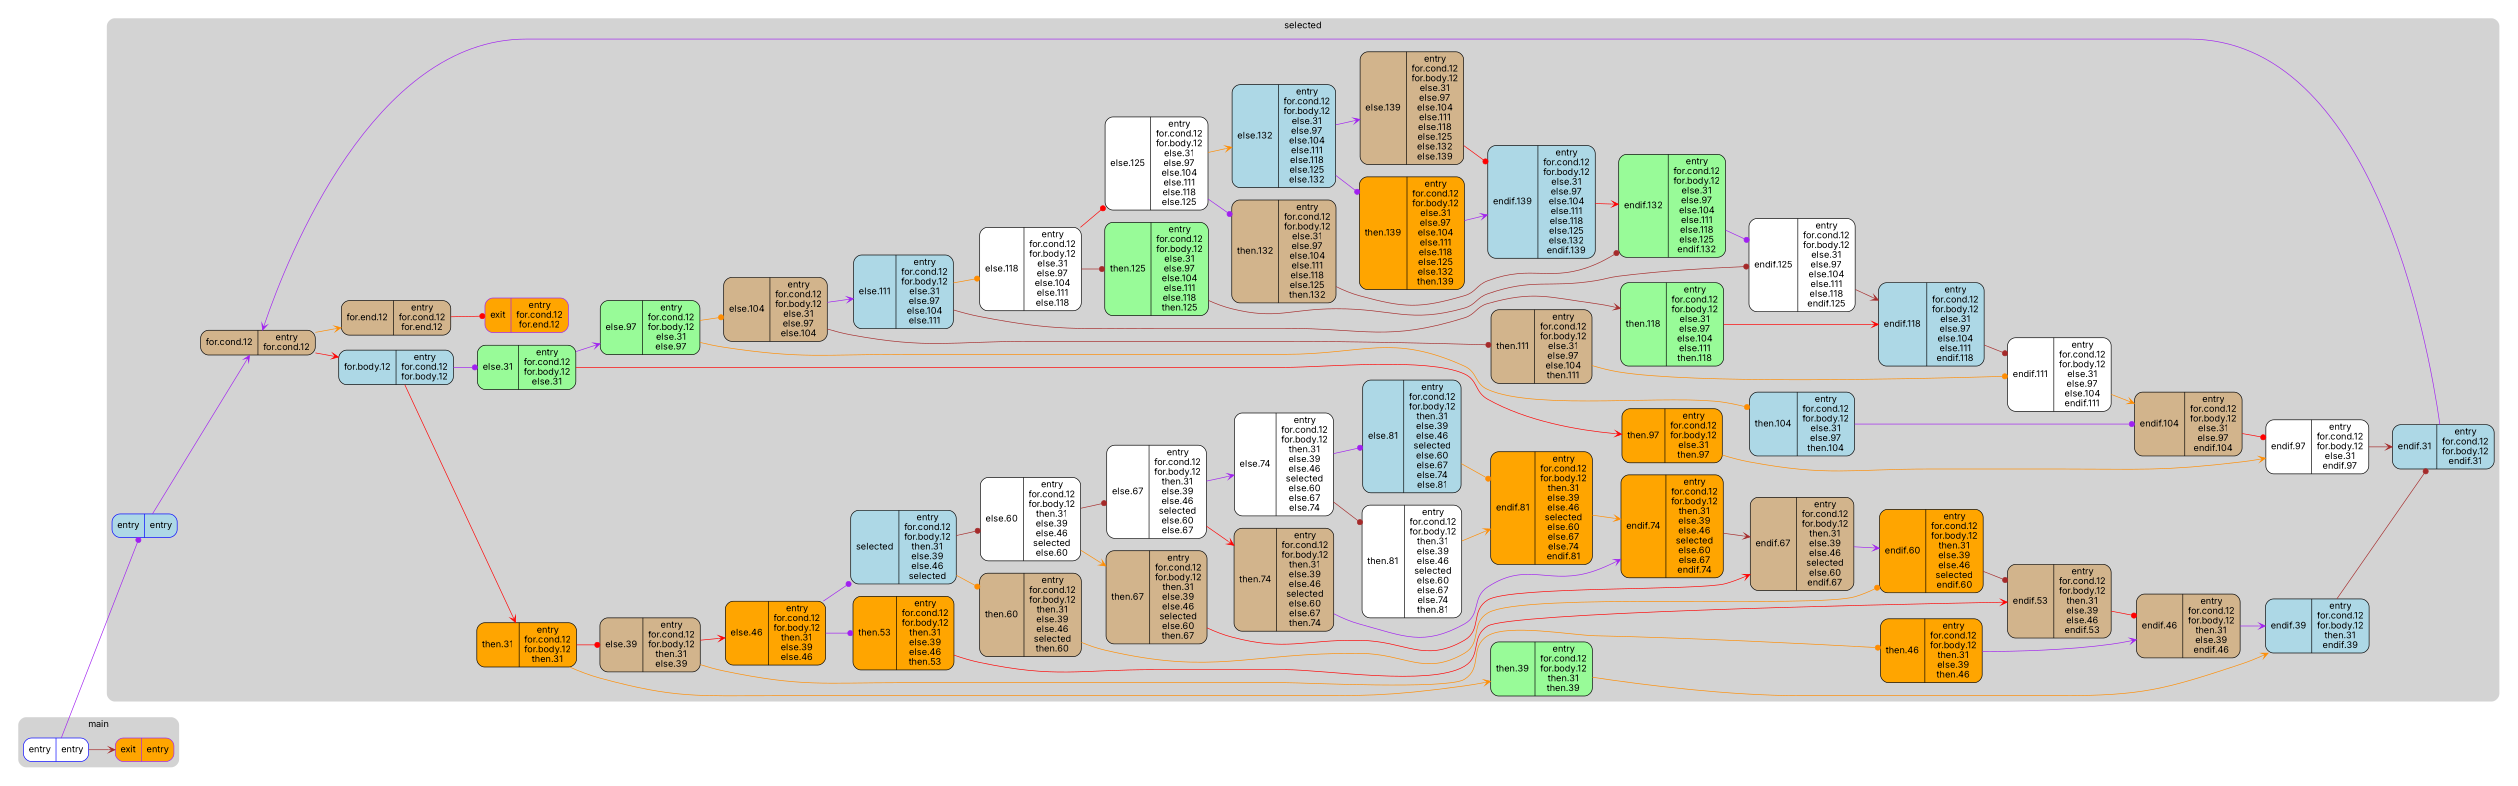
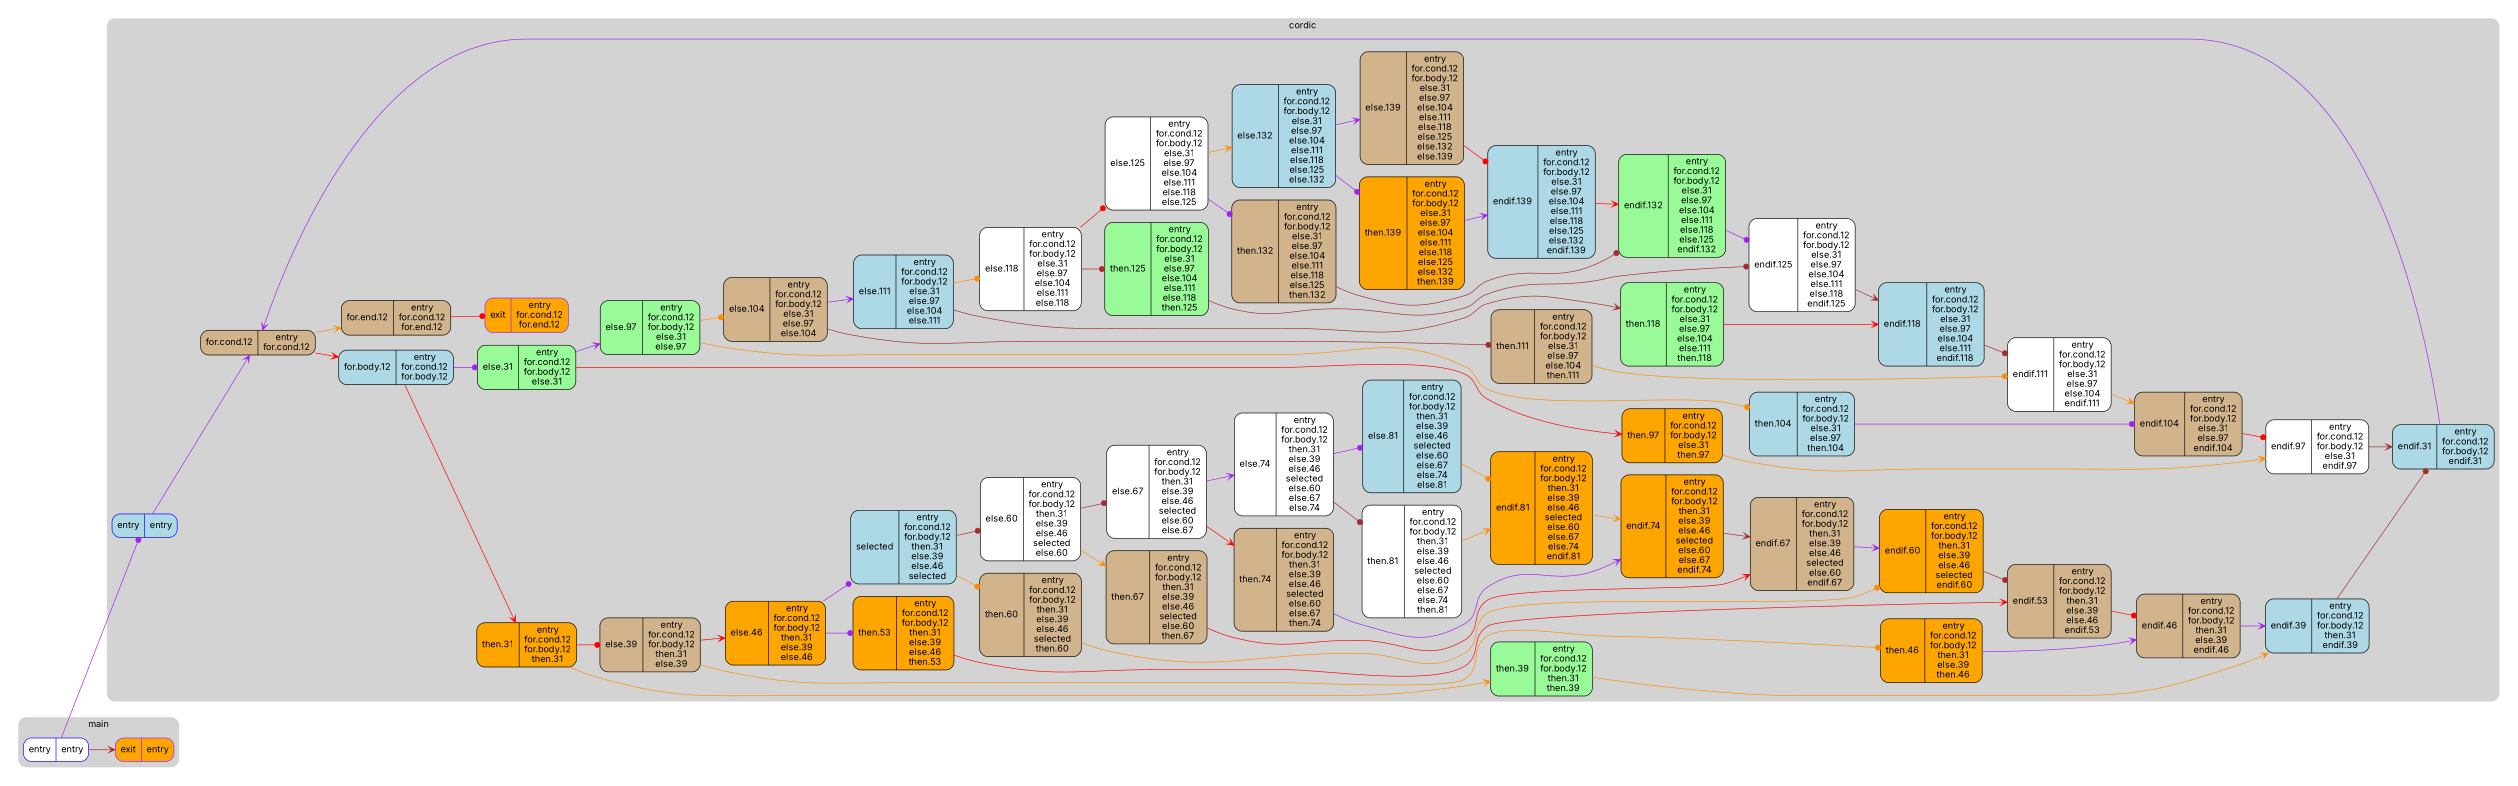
cluster "selected": label "selected" -> "cordic"
